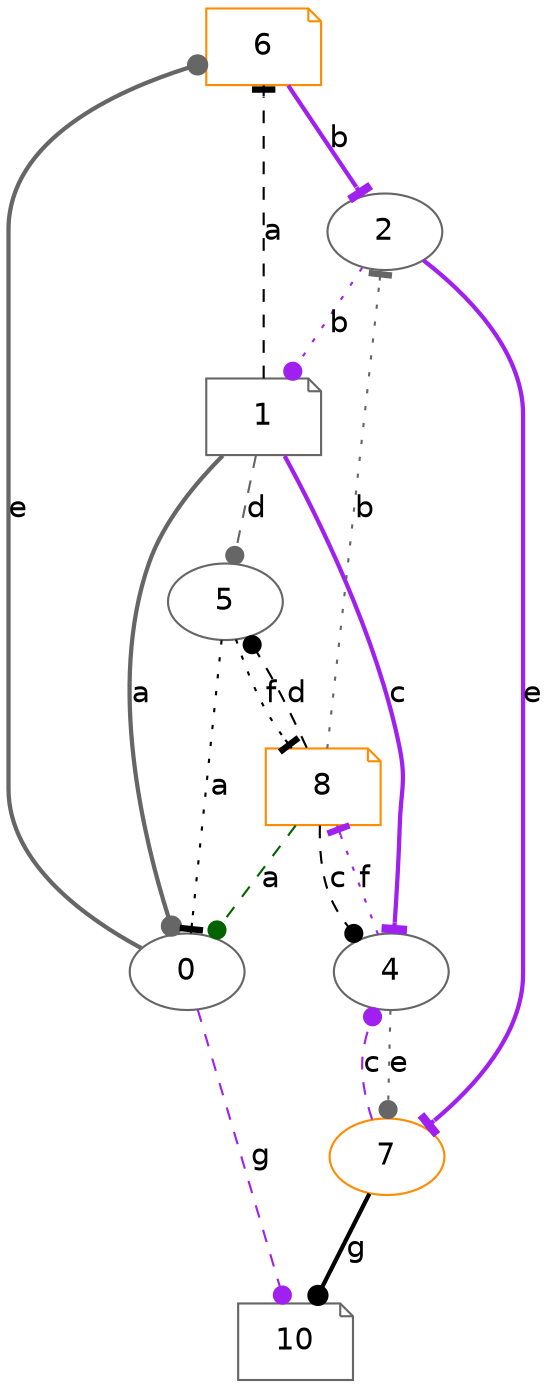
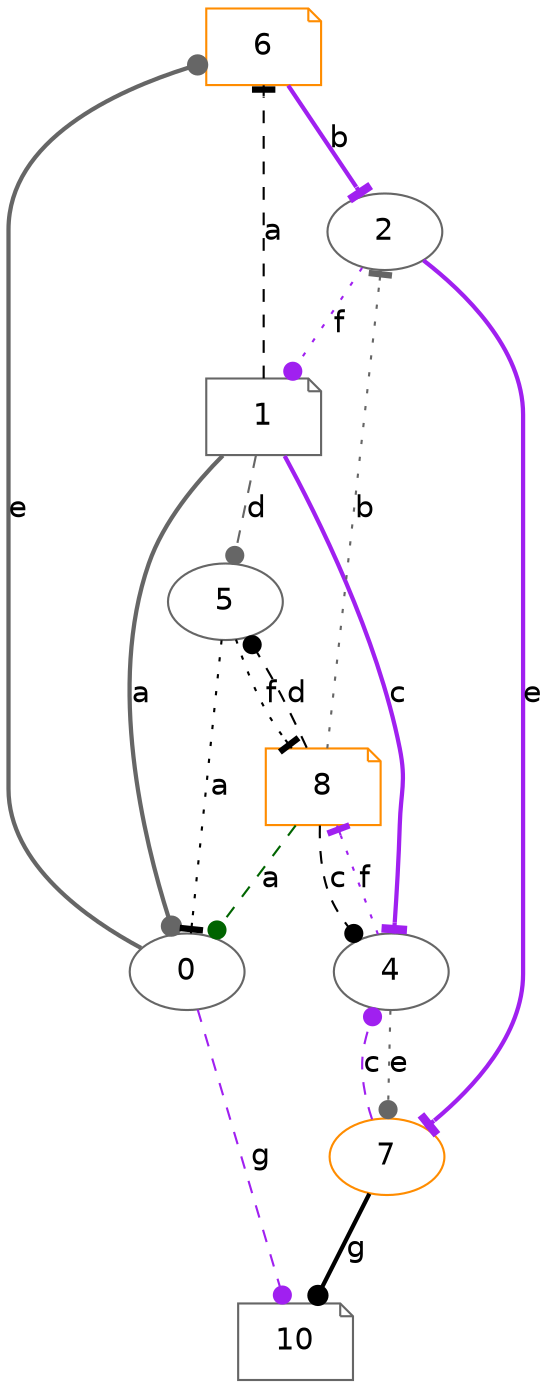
edge "2" -> "1": label "b" -> "f"
